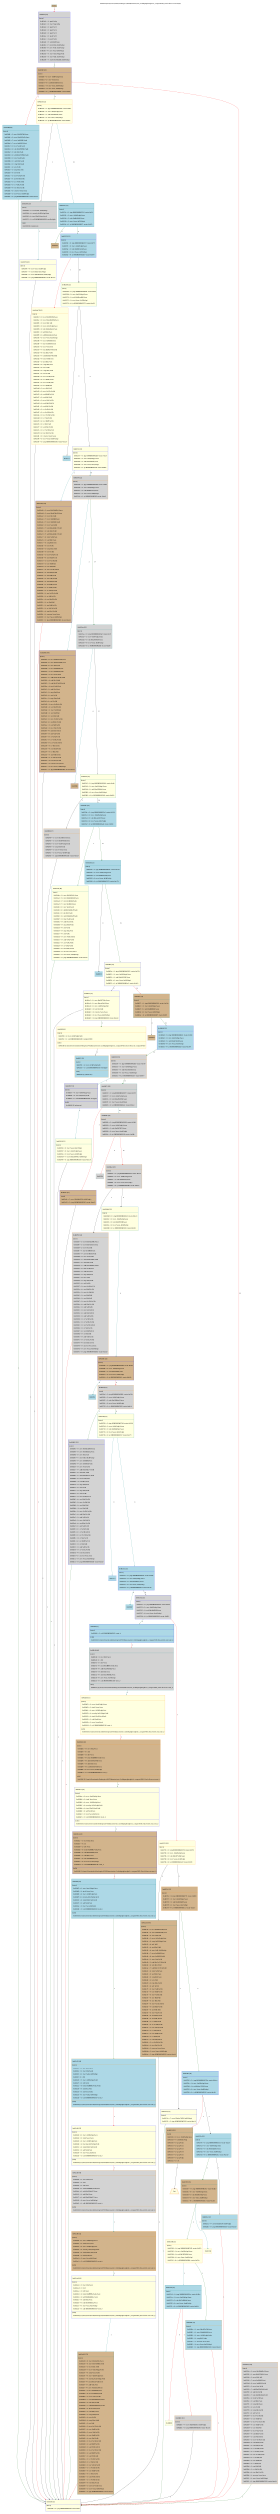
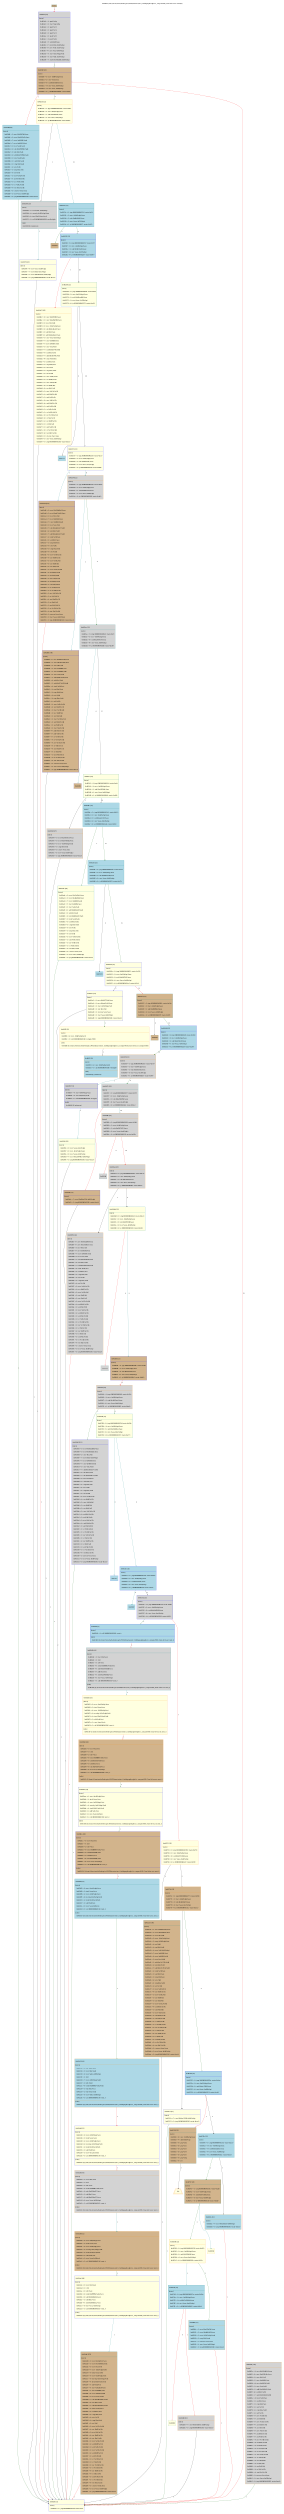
node "0x403338": added
node "0x402fe2": removed
